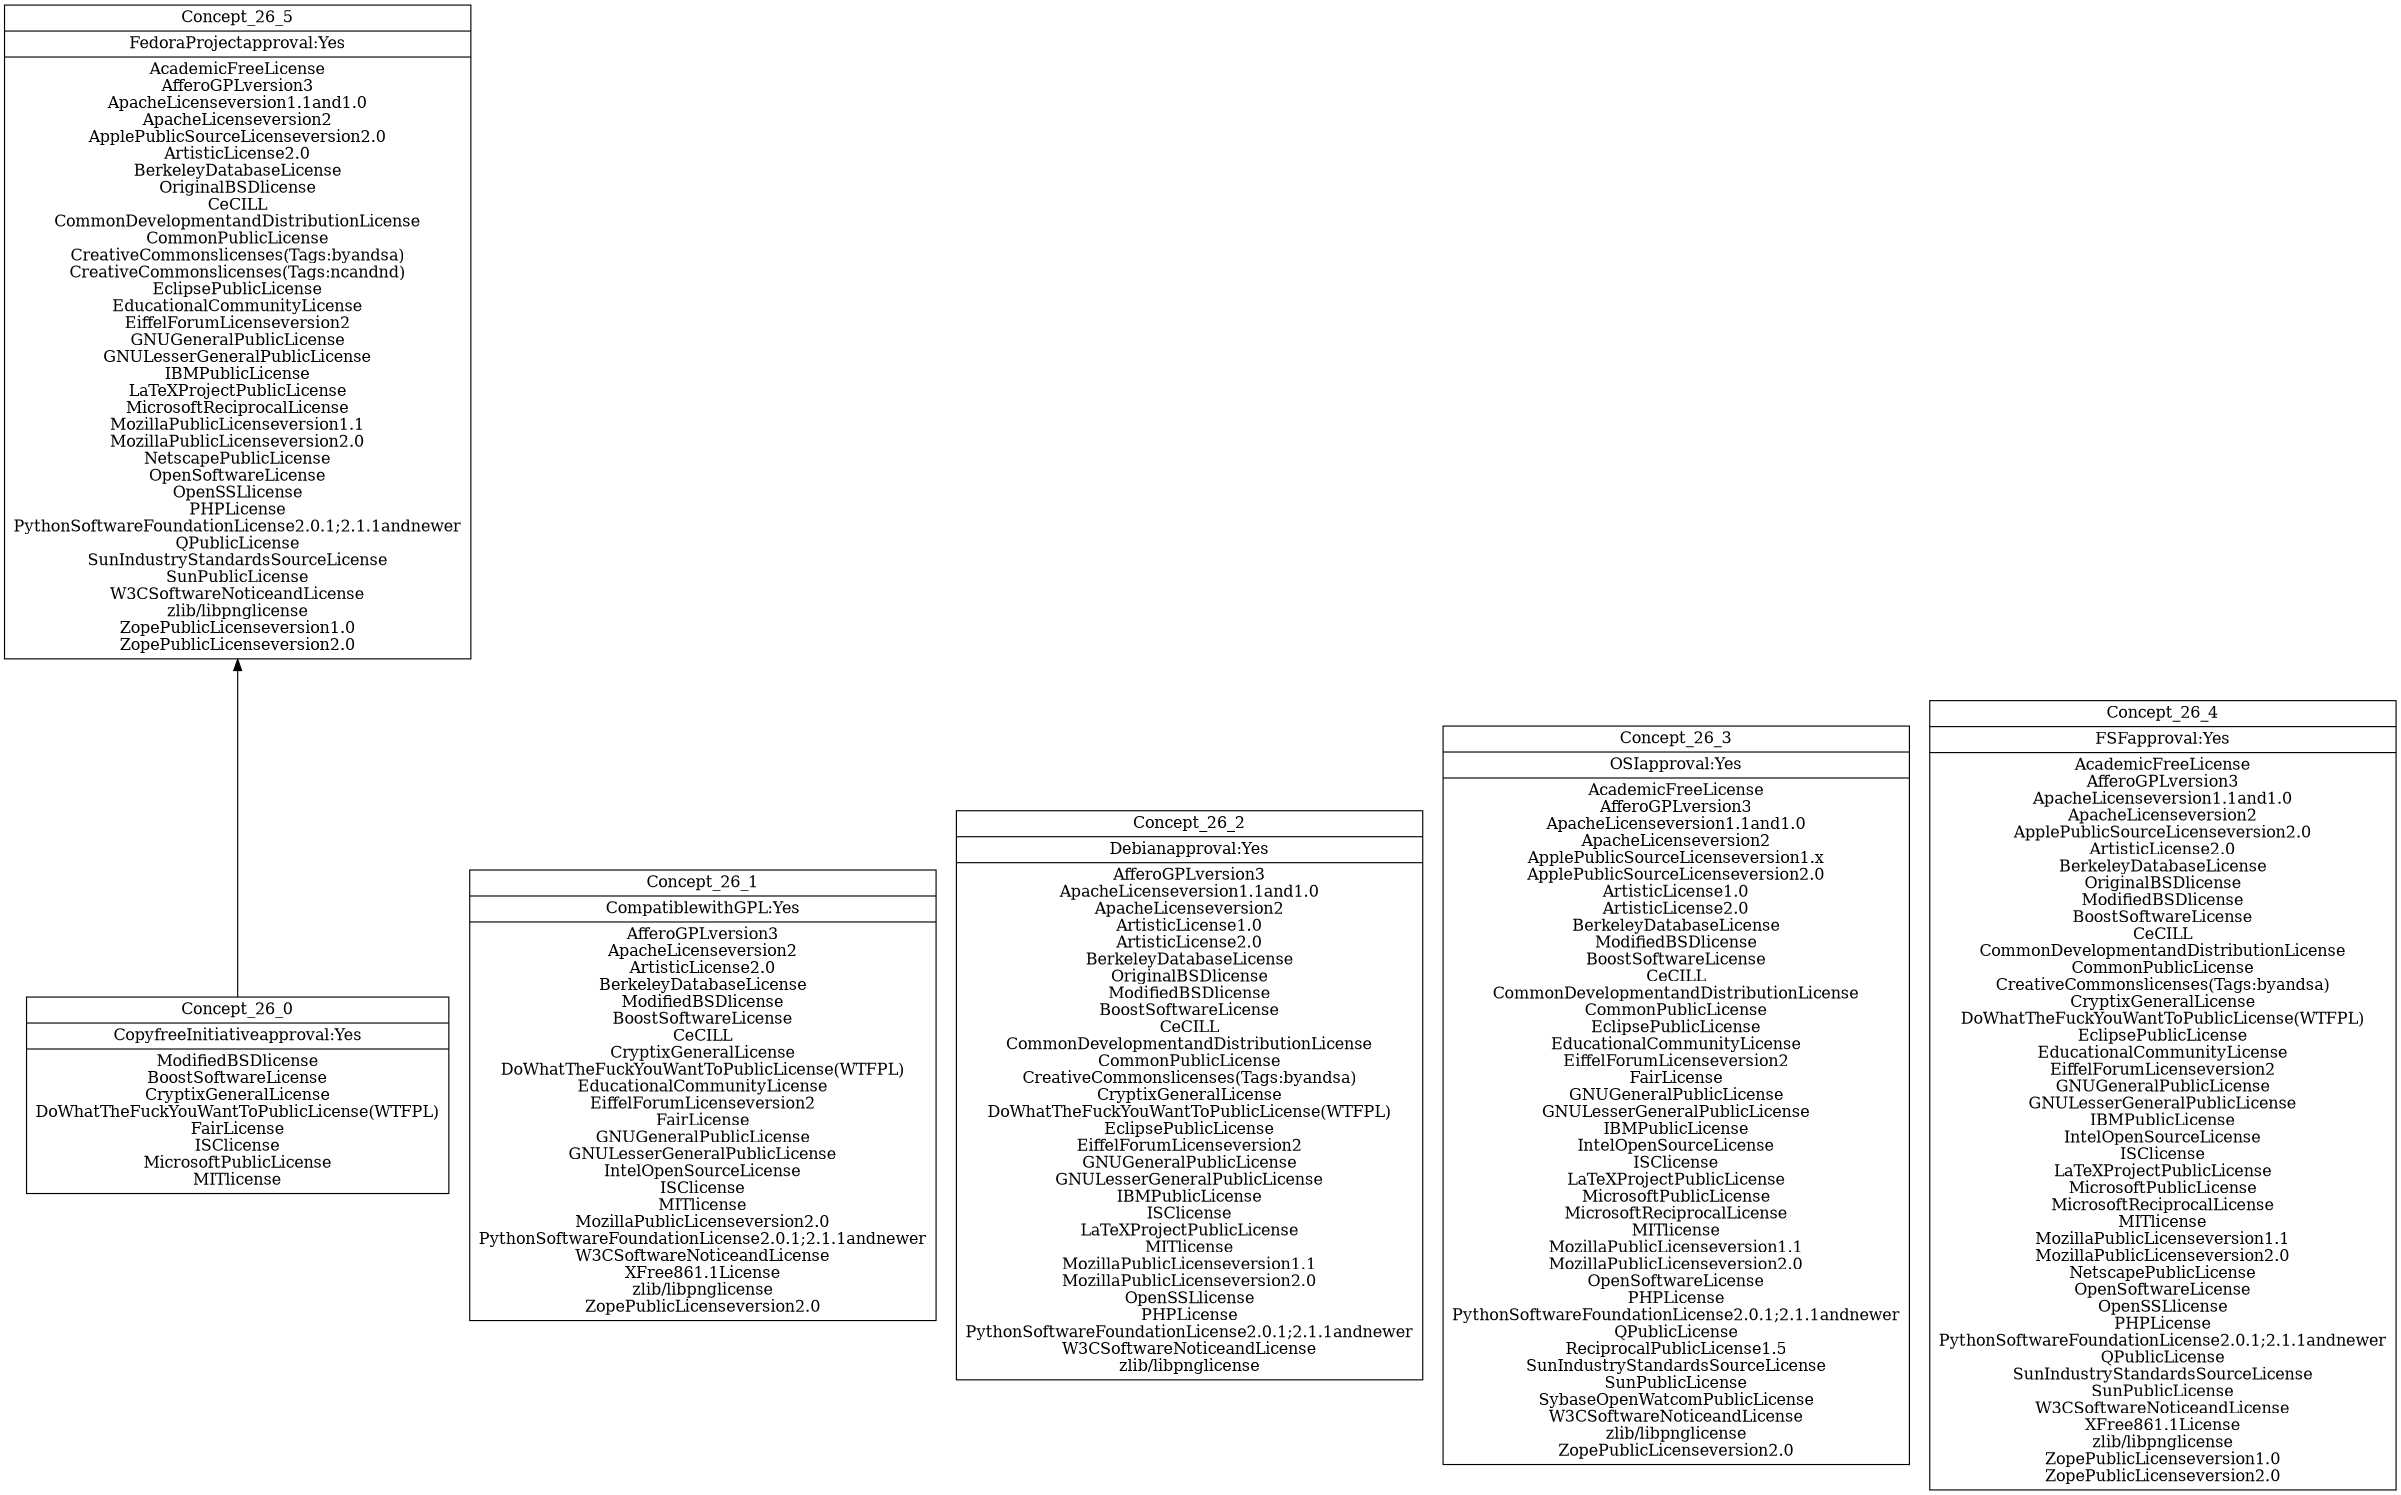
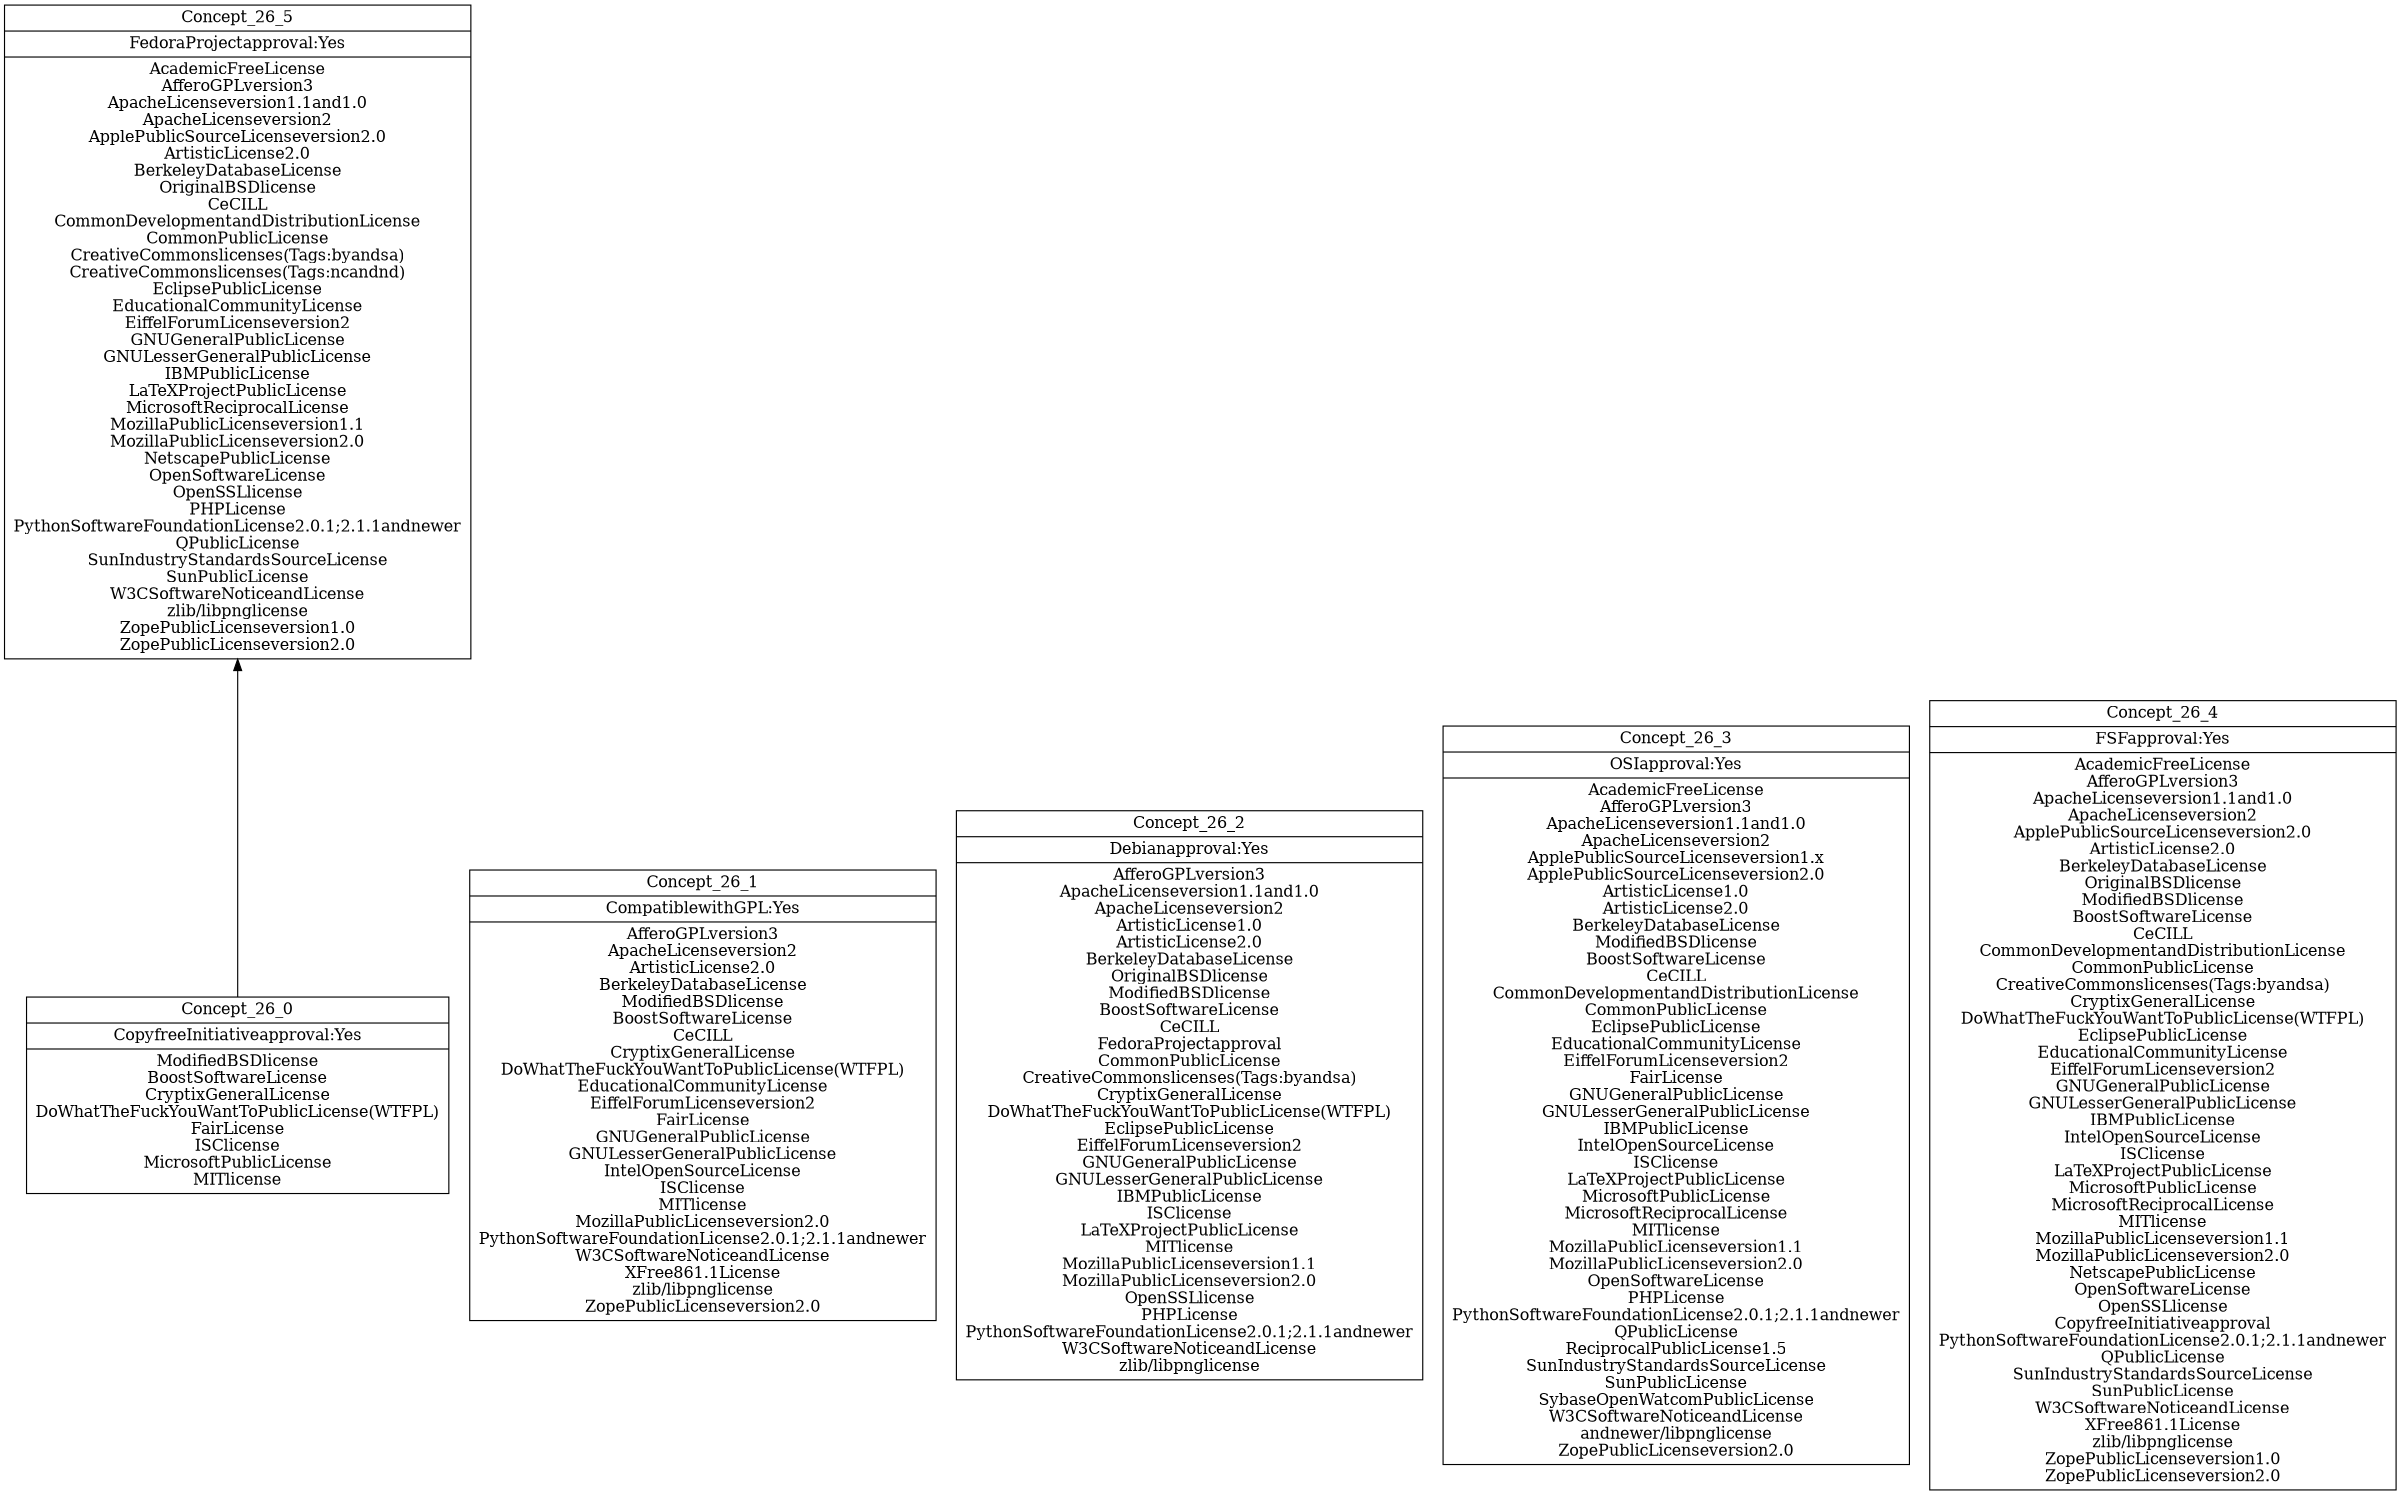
node "Concept_26_2": text "CommonDevelopmentandDistributionLicense" -> "FedoraProjectapproval"
node "Concept_26_4": text "PHPLicense" -> "CopyfreeInitiativeapproval"
node "Concept_26_3": text "zlib/libpnglicense" -> "andnewer/libpnglicense"
